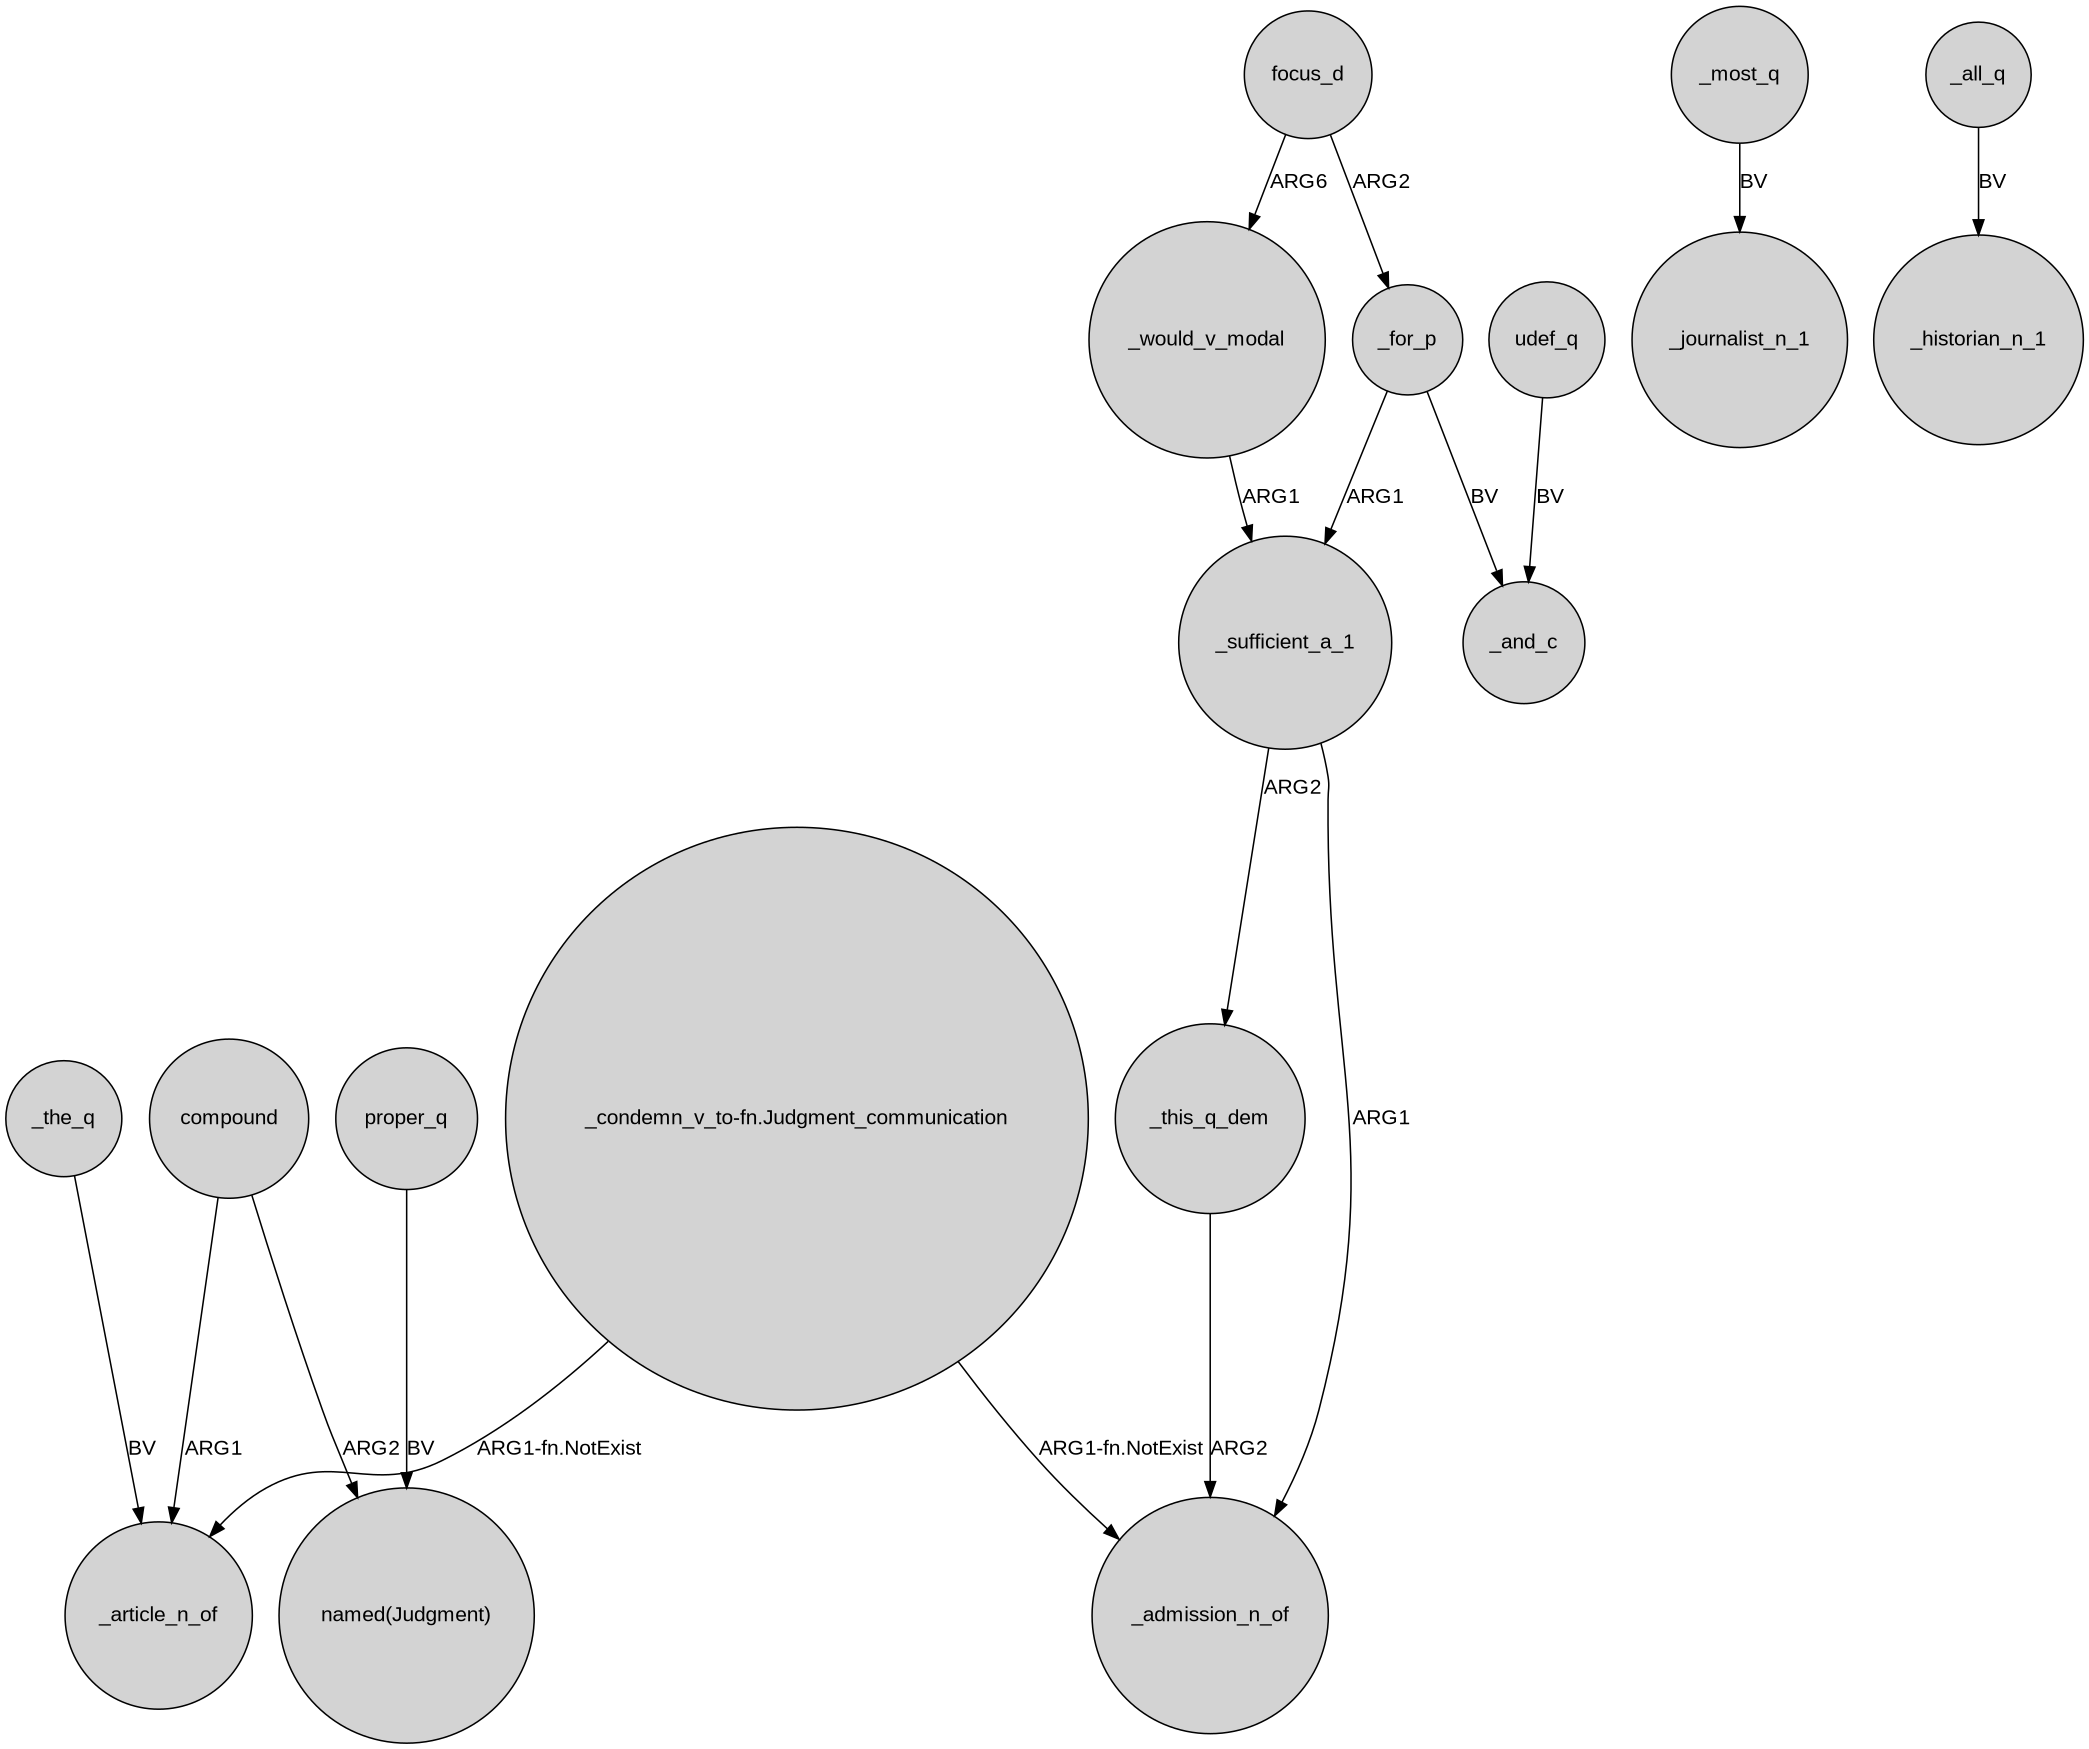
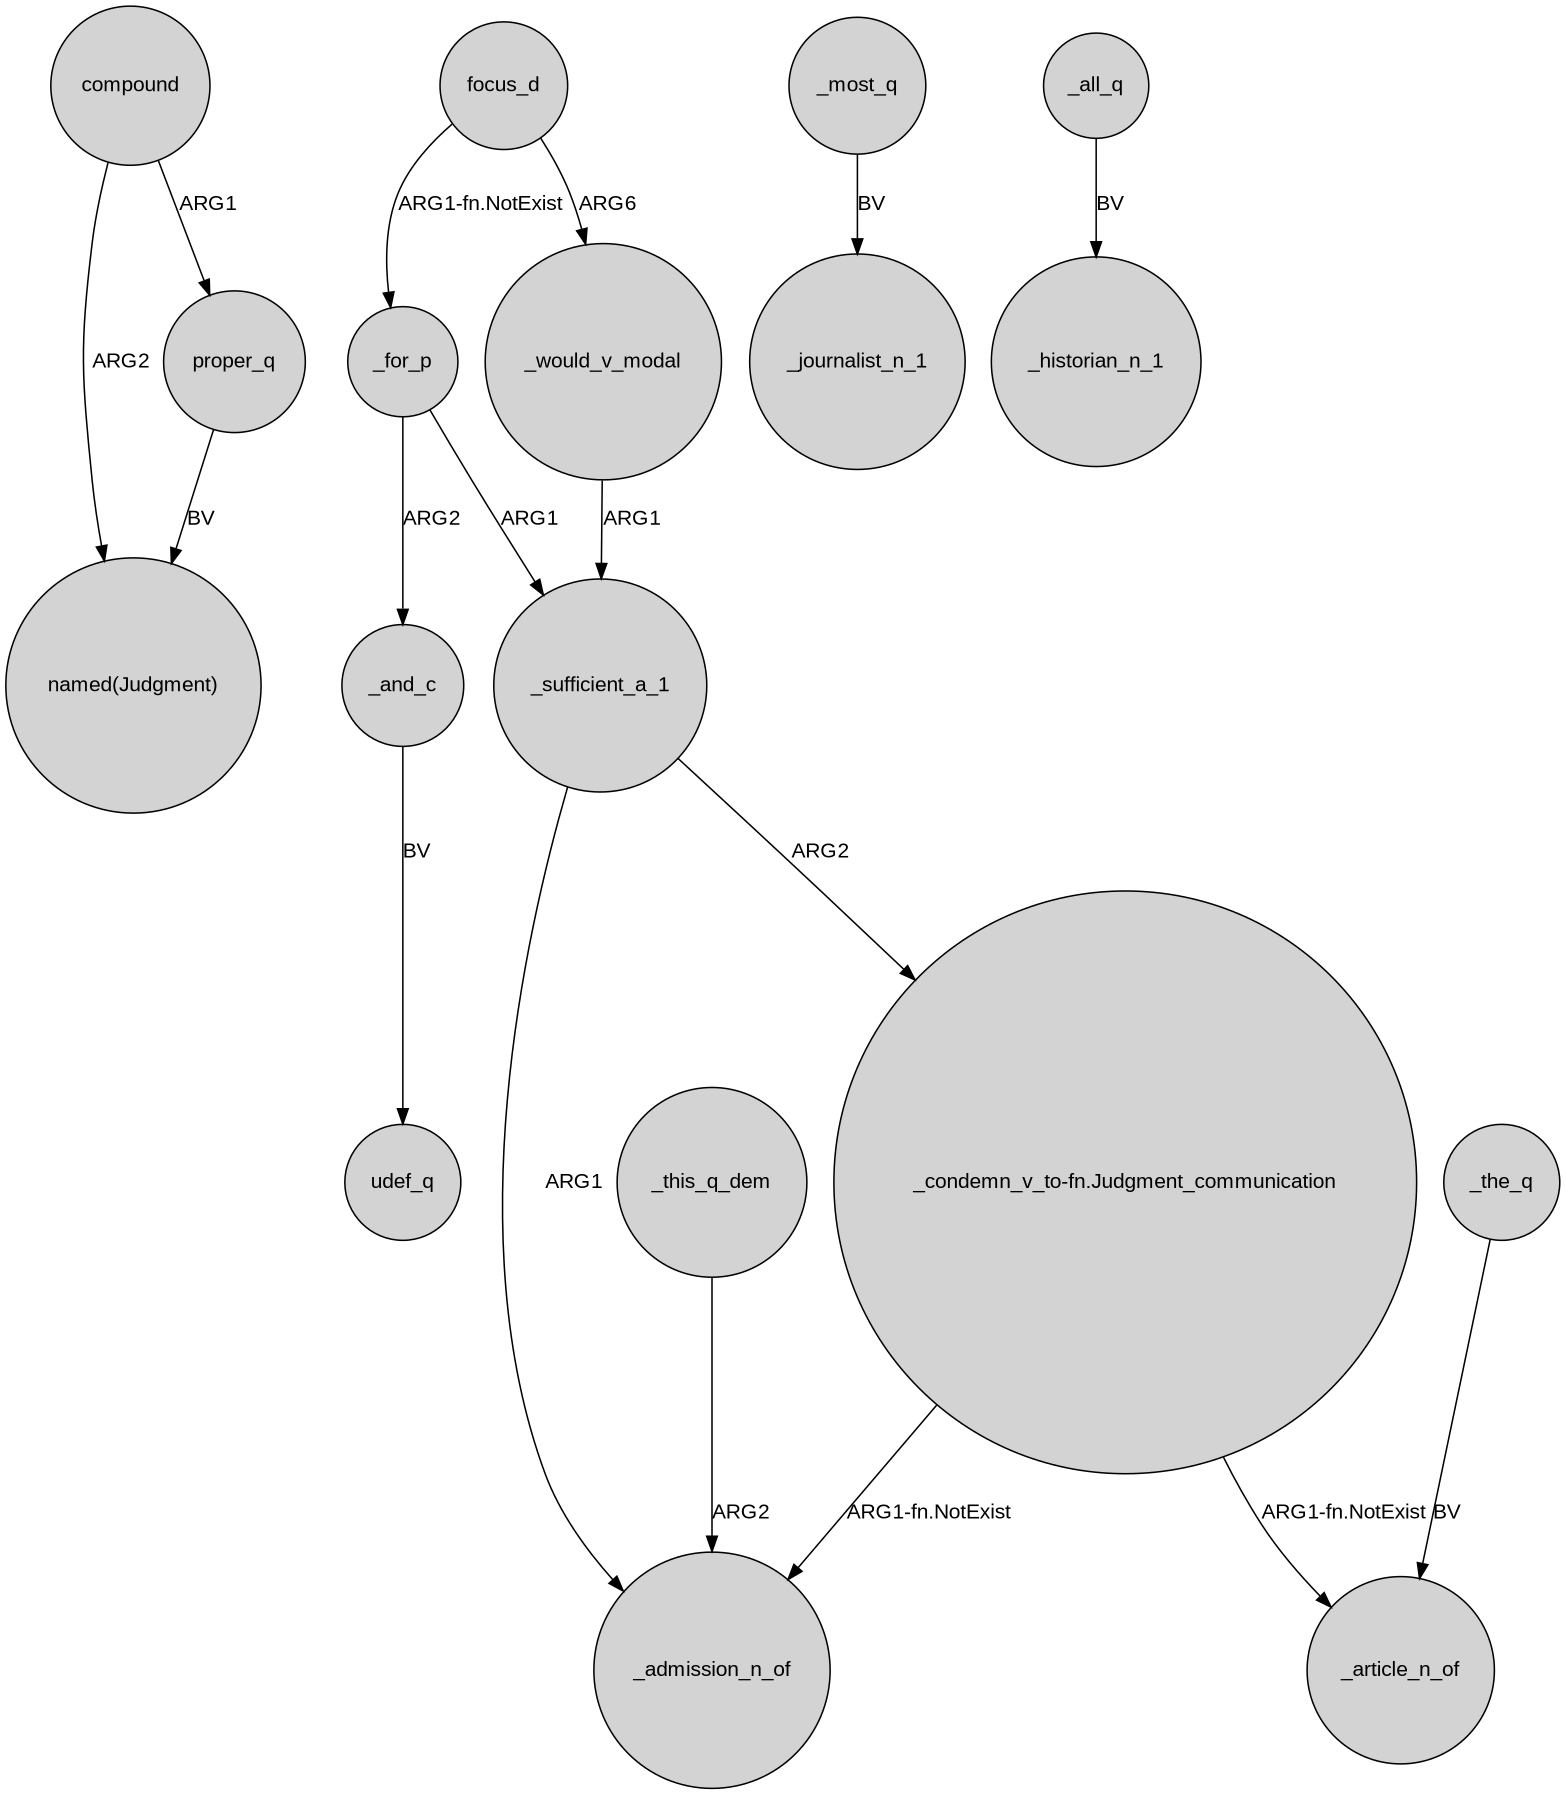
edge "focus_d" -> "_for_p": label "ARG2" -> "ARG1-fn.NotExist"
edge "udef_q" -> "_and_c": reversed
edge "_for_p" -> "_and_c": label "BV" -> "ARG2"
edge "_sufficient_a_1" -> "_this_q_dem": now "_sufficient_a_1" -> "_condemn_v_to-fn.Judgment_communication"
edge "compound" -> "_article_n_of": now "compound" -> "proper_q"
